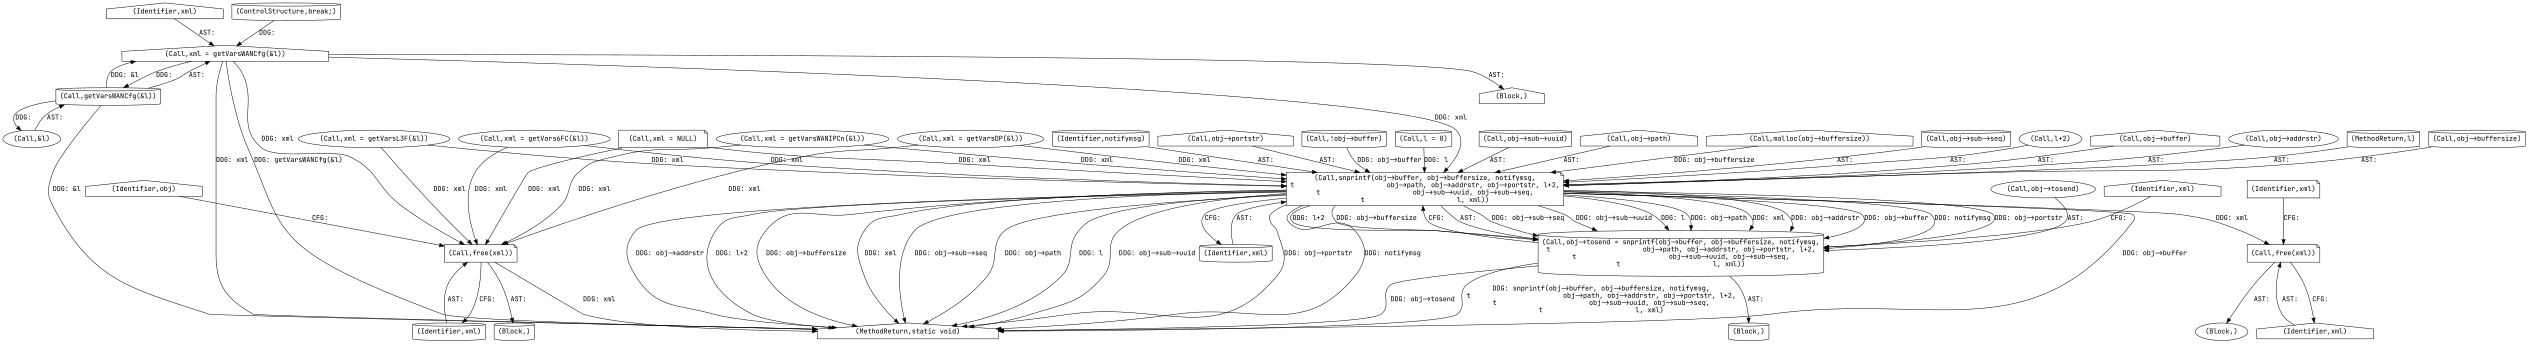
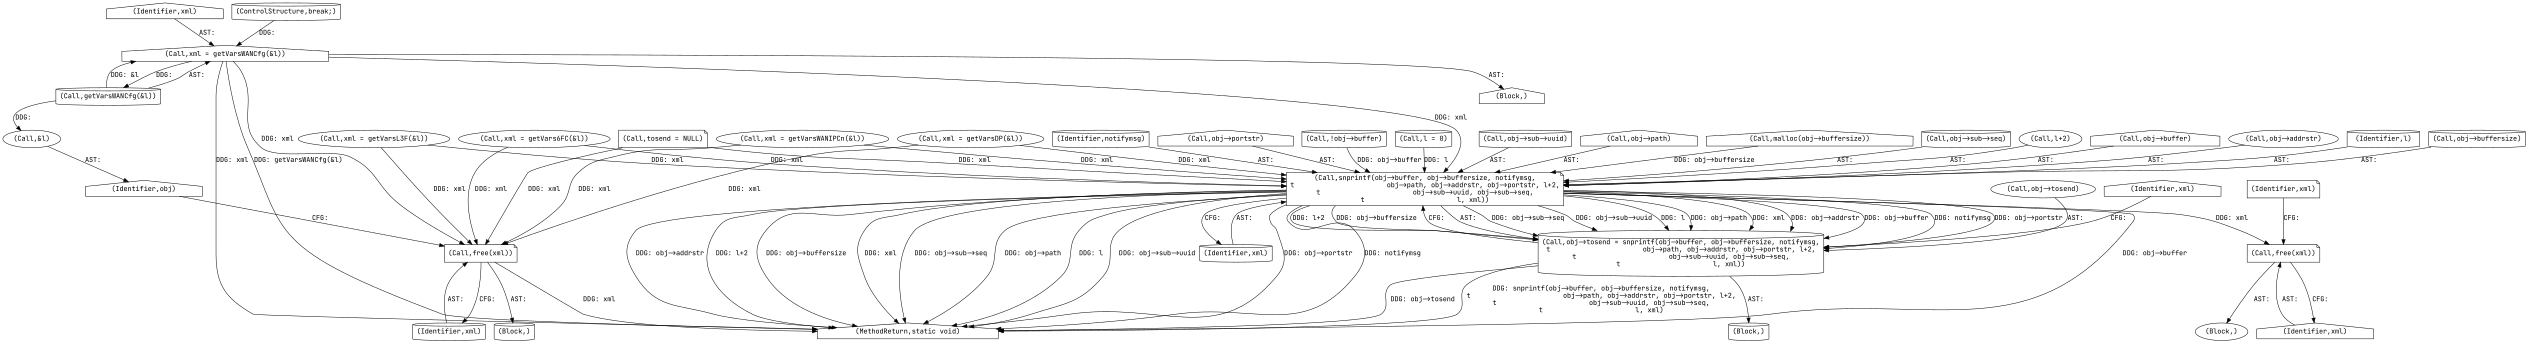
edge "(Call,&l)" -> "(Call,getVarsWANCfg(&l))": now "(Call,&l)" -> "(Identifier,obj)"
node "(Call,xml = NULL)": label "(Call,xml = NULL)" -> "(Call,tosend = NULL)"
node "(MethodReturn,l)": label "(MethodReturn,l)" -> "(Identifier,l)"
edge "(Call,getVarsWANCfg(&l))" -> "(MethodReturn,static void)": removed, label "DDG: &l"
